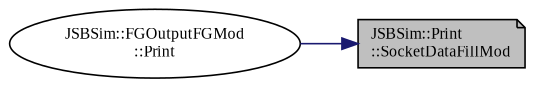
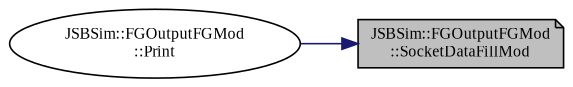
node "JSBSim::Print ::SocketDataFillMod": label "JSBSim::Print ::SocketDataFillMod" -> "JSBSim::FGOutputFGMod ::SocketDataFillMod"
